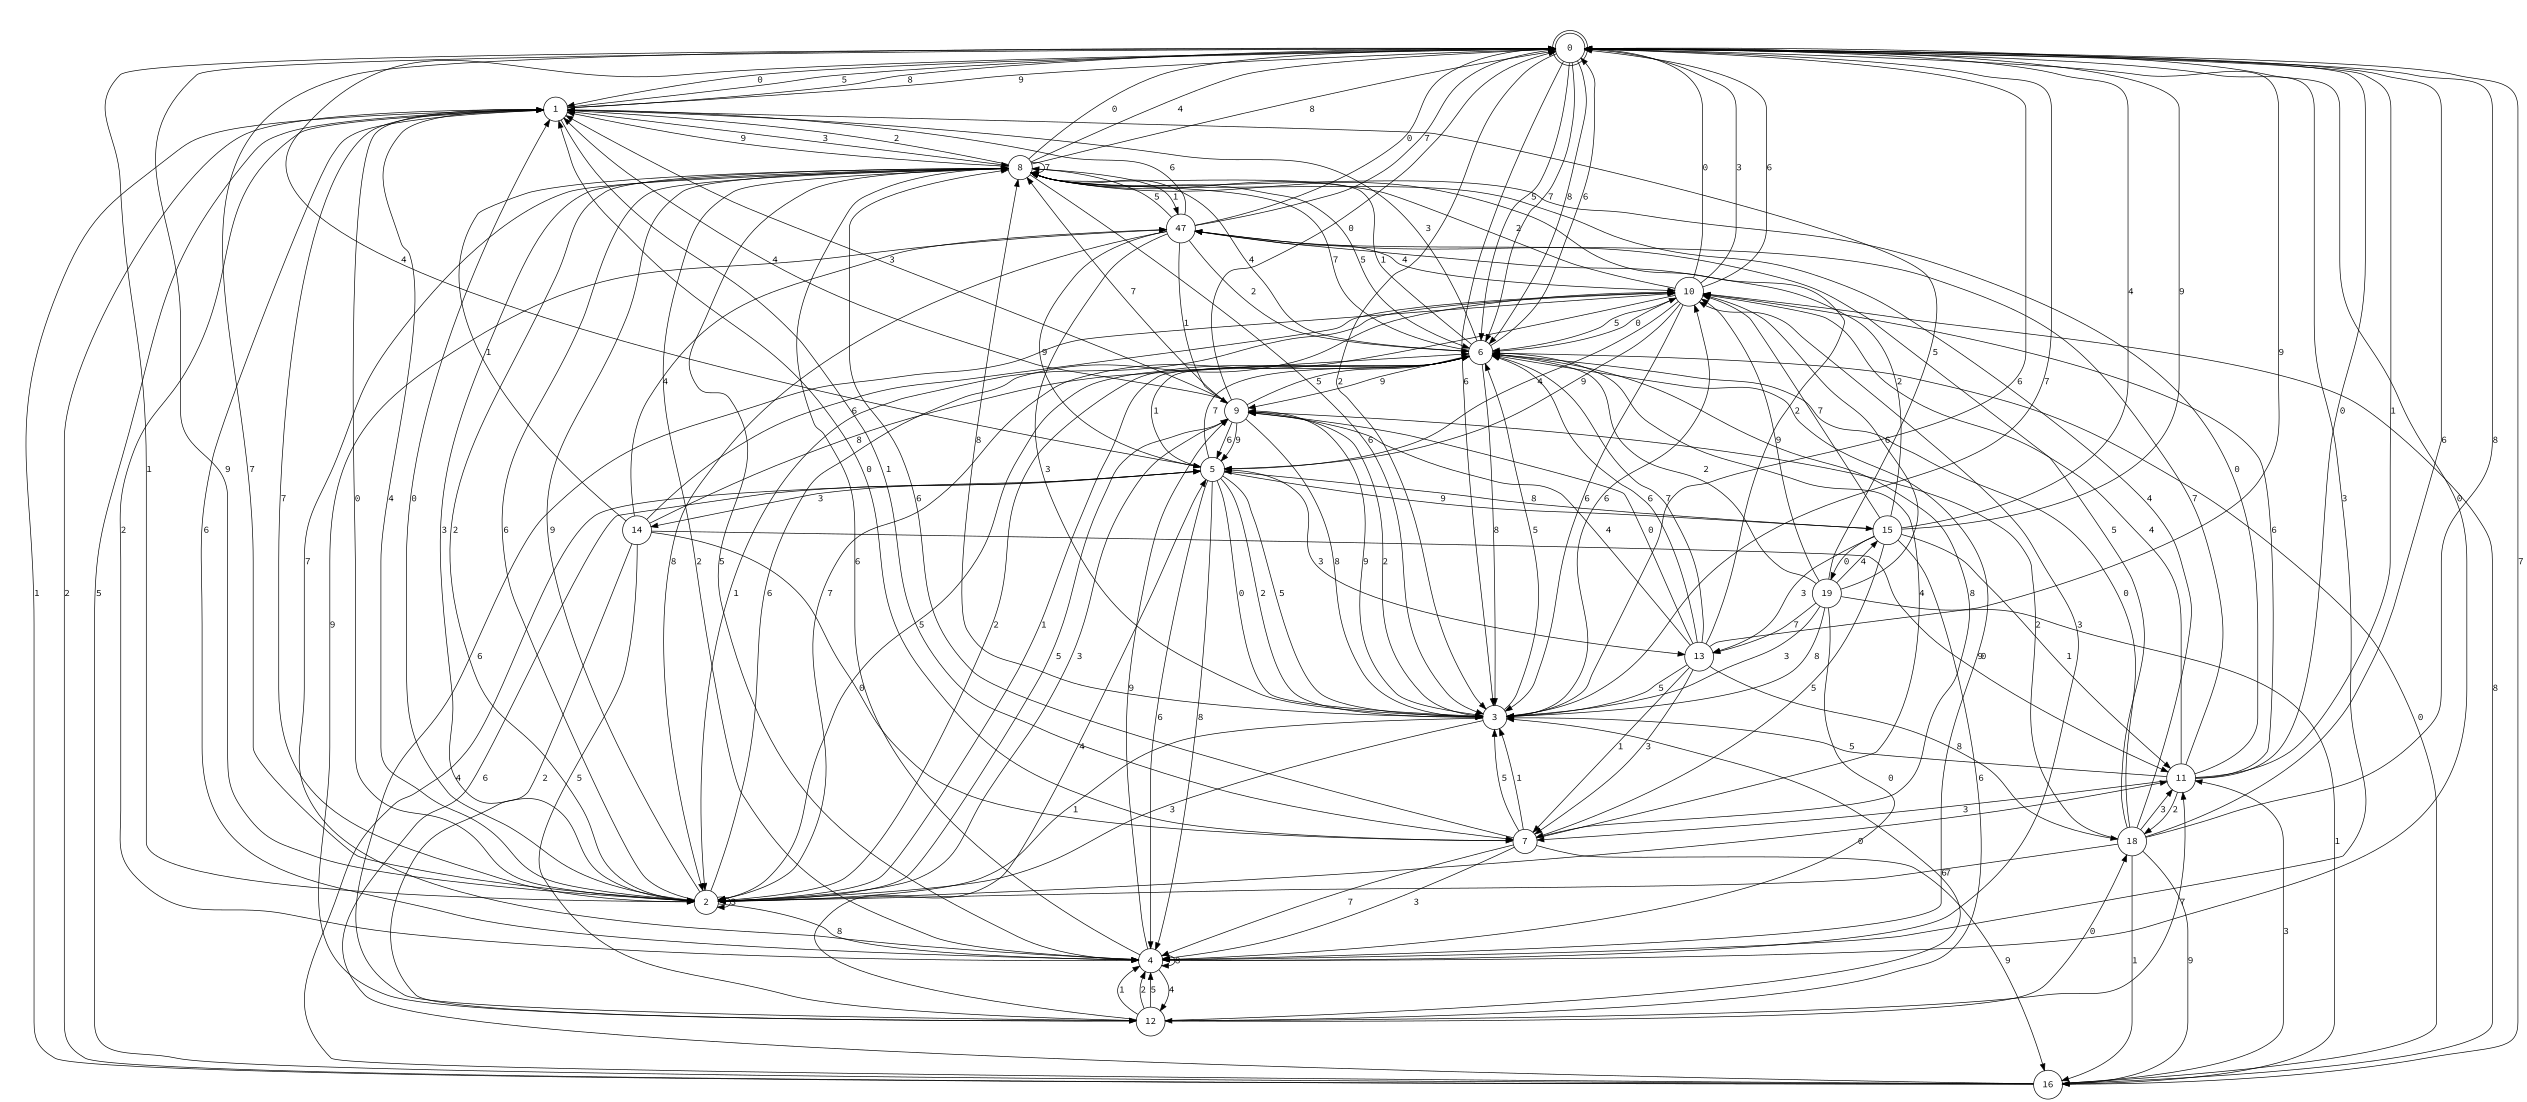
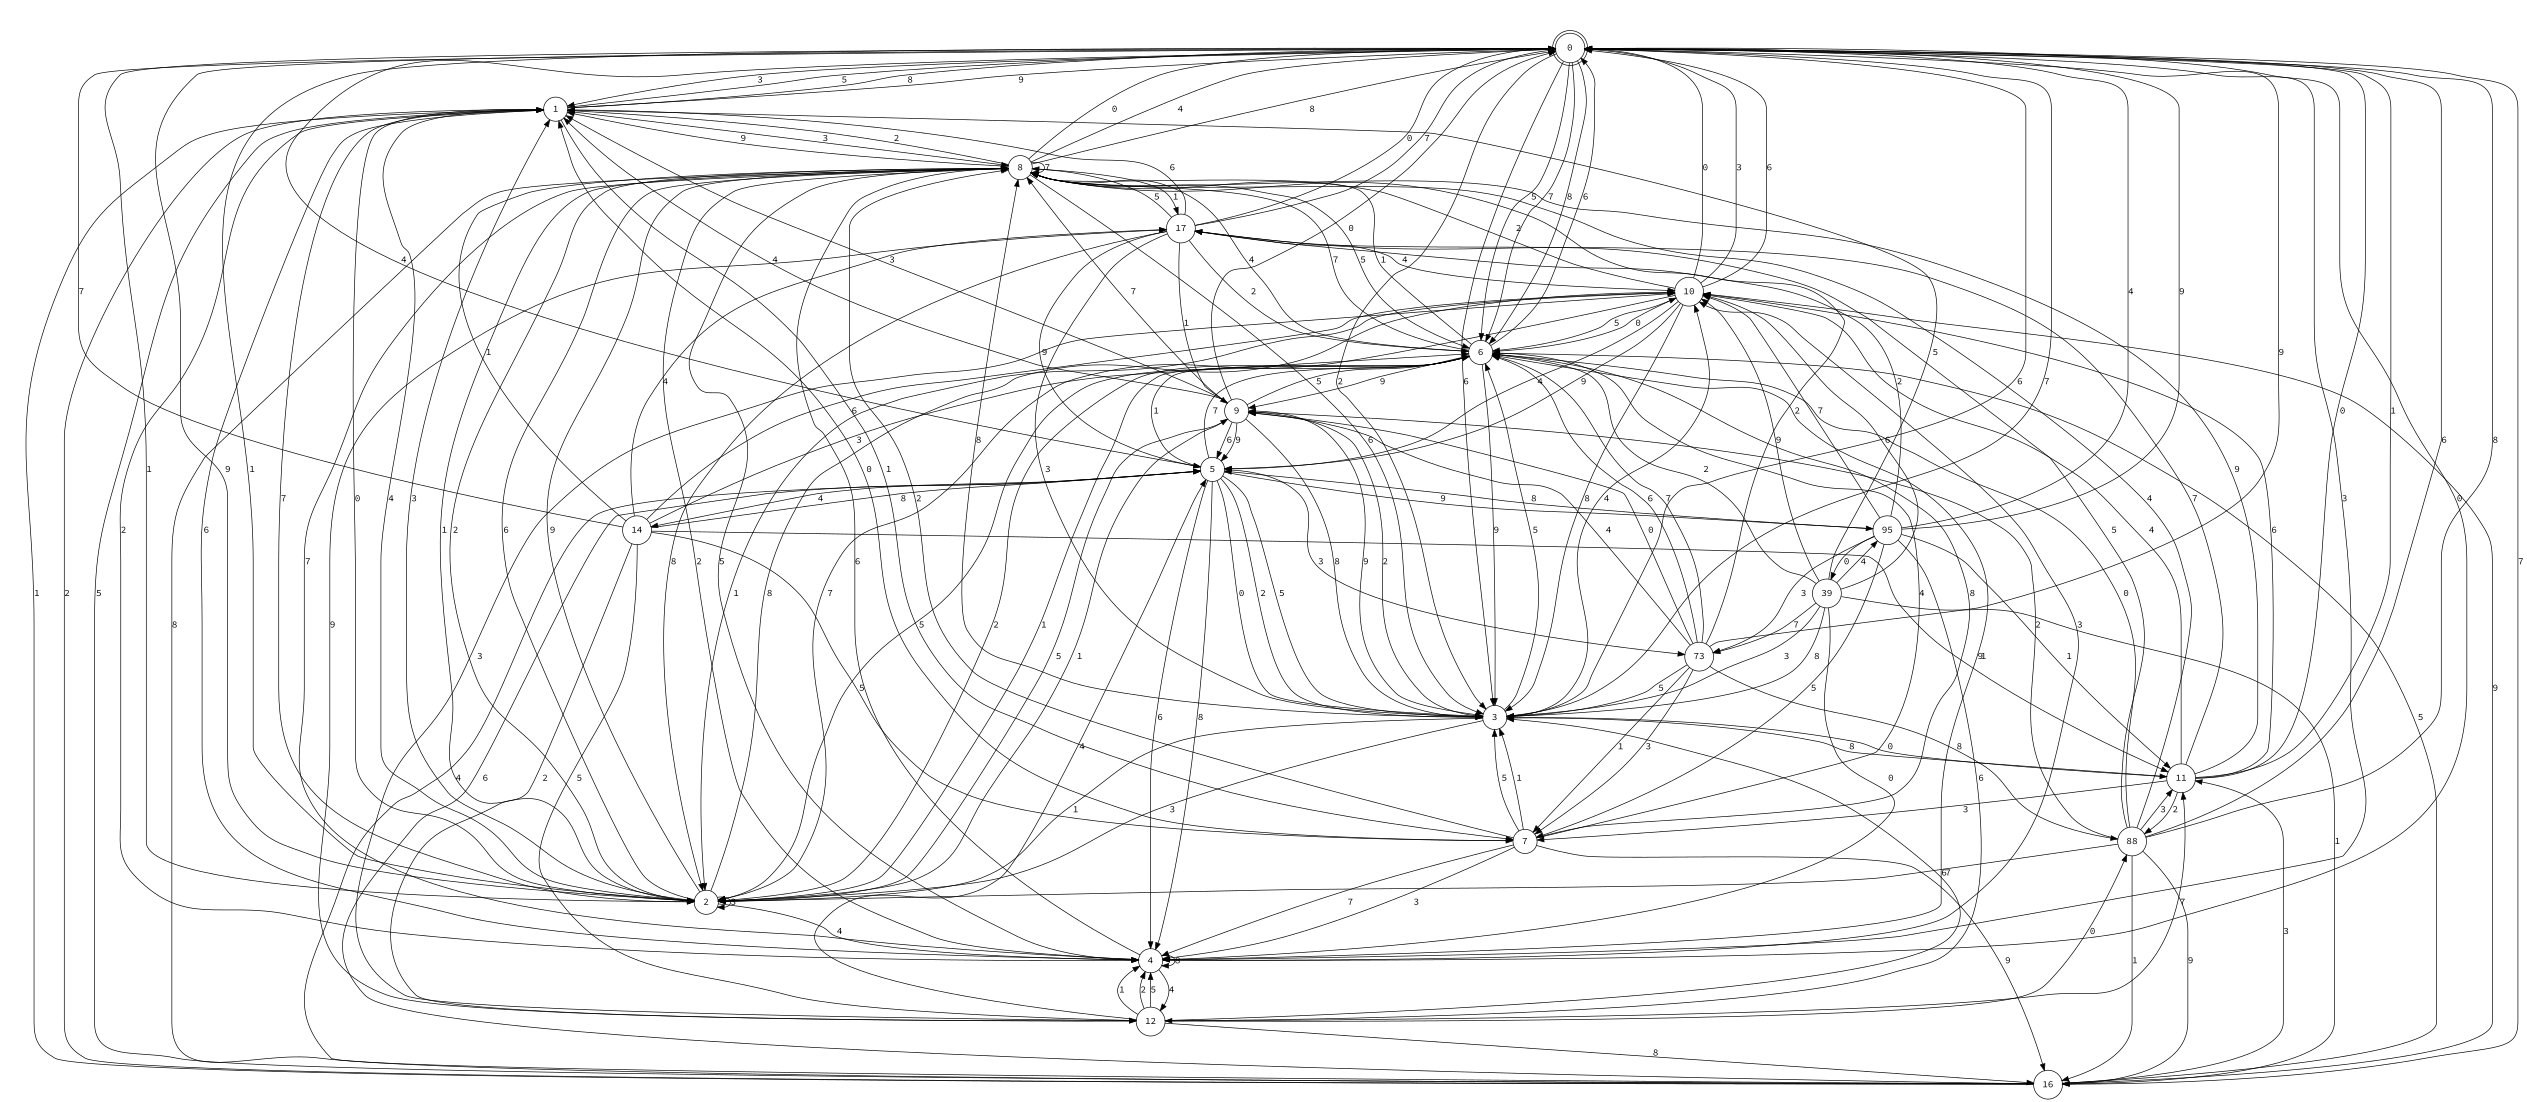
edge "14" -> "0": added, label "7"
edge "0" -> "1": label "0" -> "3"
edge "6" -> "1": removed, label "3"
node "47": label "47" -> "17"
edge "14" -> "6": label "8" -> "3"
edge "2" -> "0": label "7" -> "1"
edge "11" -> "8": label "0" -> "9"
edge "14" -> "5": added, label "8"
edge "2" -> "1": label "0" -> "3"
edge "5" -> "14": label "3" -> "4"
edge "7" -> "8": label "6" -> "2"
edge "10" -> "3": label "6" -> "8"
edge "3" -> "10": label "6" -> "4"
edge "8" -> "2": label "3" -> "1"
edge "6" -> "3": label "8" -> "9"
node "15": label "15" -> "95"
edge "2" -> "10": label "6" -> "8"
node "19": label "19" -> "39"
edge "12" -> "10": label "6" -> "3"
edge "9" -> "2": label "3" -> "1"
node "13": label "13" -> "73"
edge "4" -> "6": label "0" -> "1"
edge "4" -> "9": removed, label "9"
edge "14" -> "7": label "0" -> "5"
edge "16" -> "10": label "8" -> "9"
edge "16" -> "6": label "0" -> "5"
edge "11" -> "3": label "5" -> "8"
node "18": label "18" -> "88"
edge "2" -> "11": now "3" -> "11"
edge "2" -> "4": label "8" -> "4"
edge "12" -> "16": added, label "8"
edge "16" -> "8": added, label "8"
